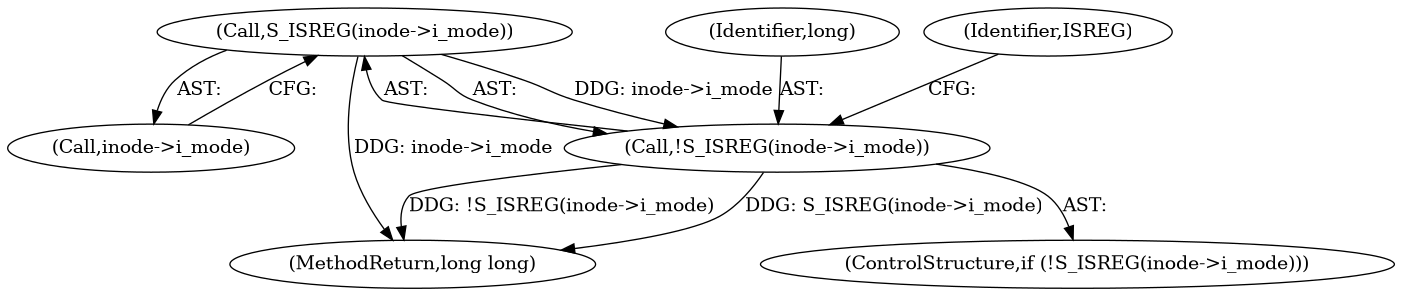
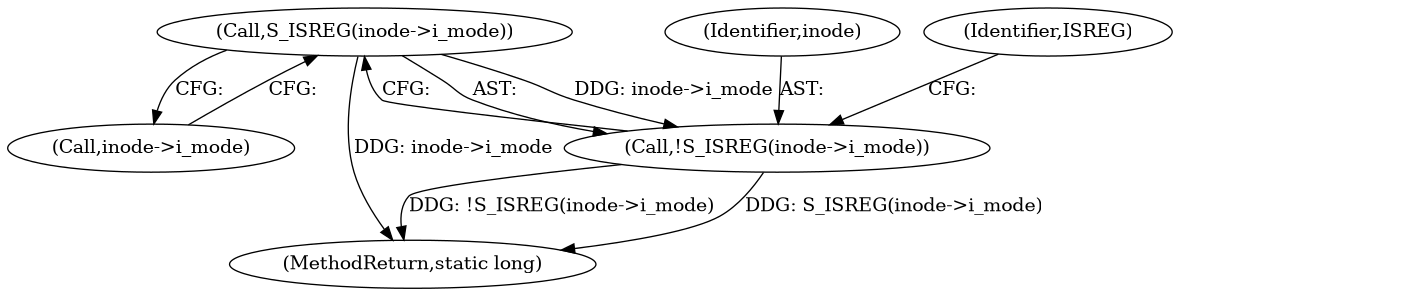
node "(Identifier,long)": label "(Identifier,long)" -> "(Identifier,inode)"
edge "(Call,S_ISREG(inode->i_mode))" -> "(Call,inode->i_mode)": label "AST: " -> "CFG: "
edge "(Call,!S_ISREG(inode->i_mode))" -> "(Call,S_ISREG(inode->i_mode))": label "AST: " -> "CFG: "
node "(MethodReturn,long long)": label "(MethodReturn,long long)" -> "(MethodReturn,static long)"
node "(ControlStructure,if (!S_ISREG(inode->i_mode)))": removed
